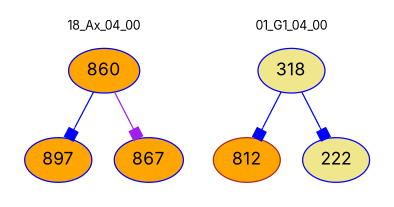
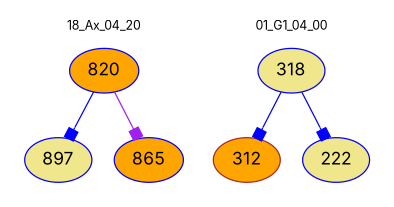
cluster "18_Ax_04_00": label "18_Ax_04_00" -> "18_Ax_04_20"
node "860": label "860" -> "820"
node "897": fillcolor orange -> khaki
node "867": label "867" -> "865"
node "812": label "812" -> "312"
